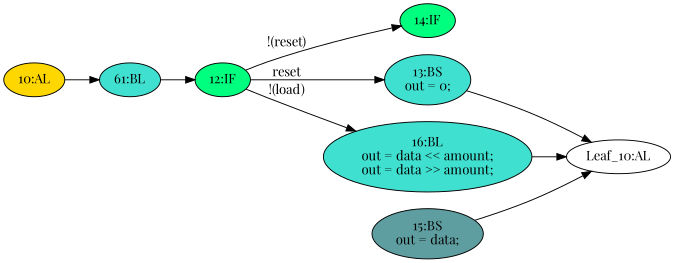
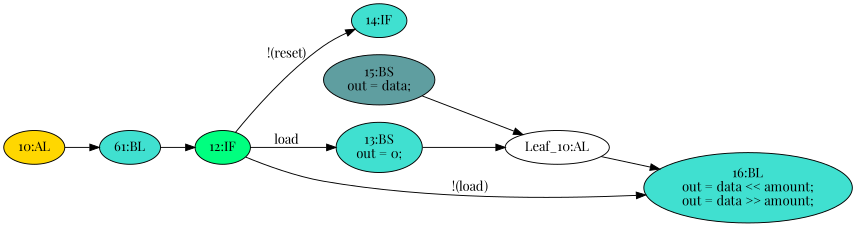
node "14:IF": fillcolor springgreen -> turquoise
edge "12:IF" -> "13:BS out = 0;": label "reset" -> "load"
edge "16:BL out = data << amount; out = data >> amount;" -> "Leaf_10:AL": reversed
